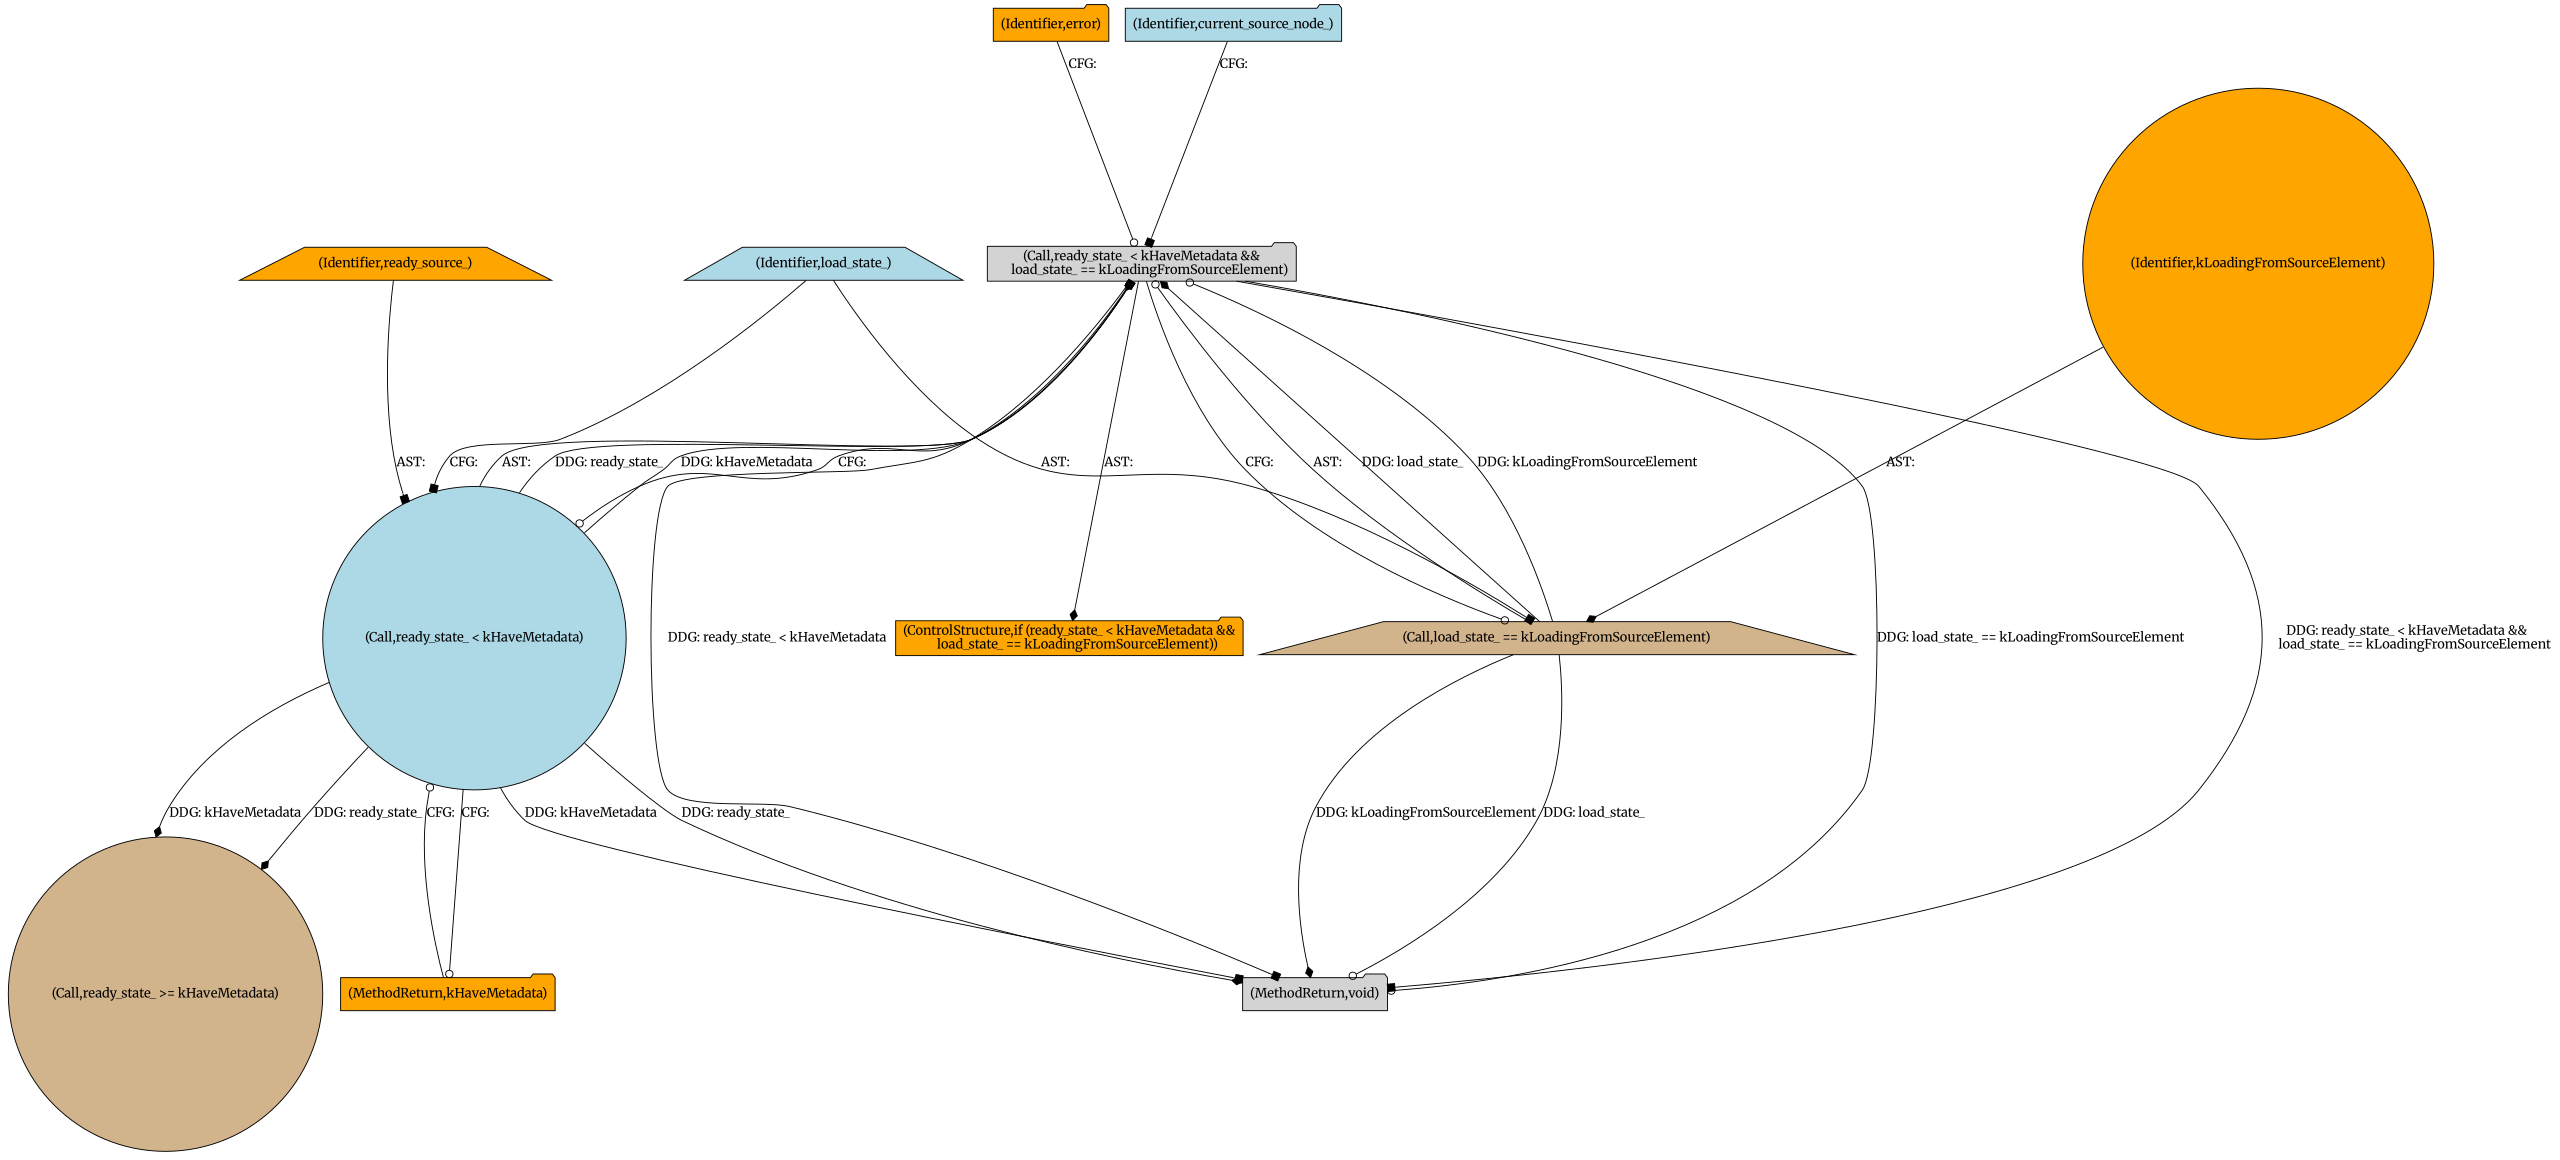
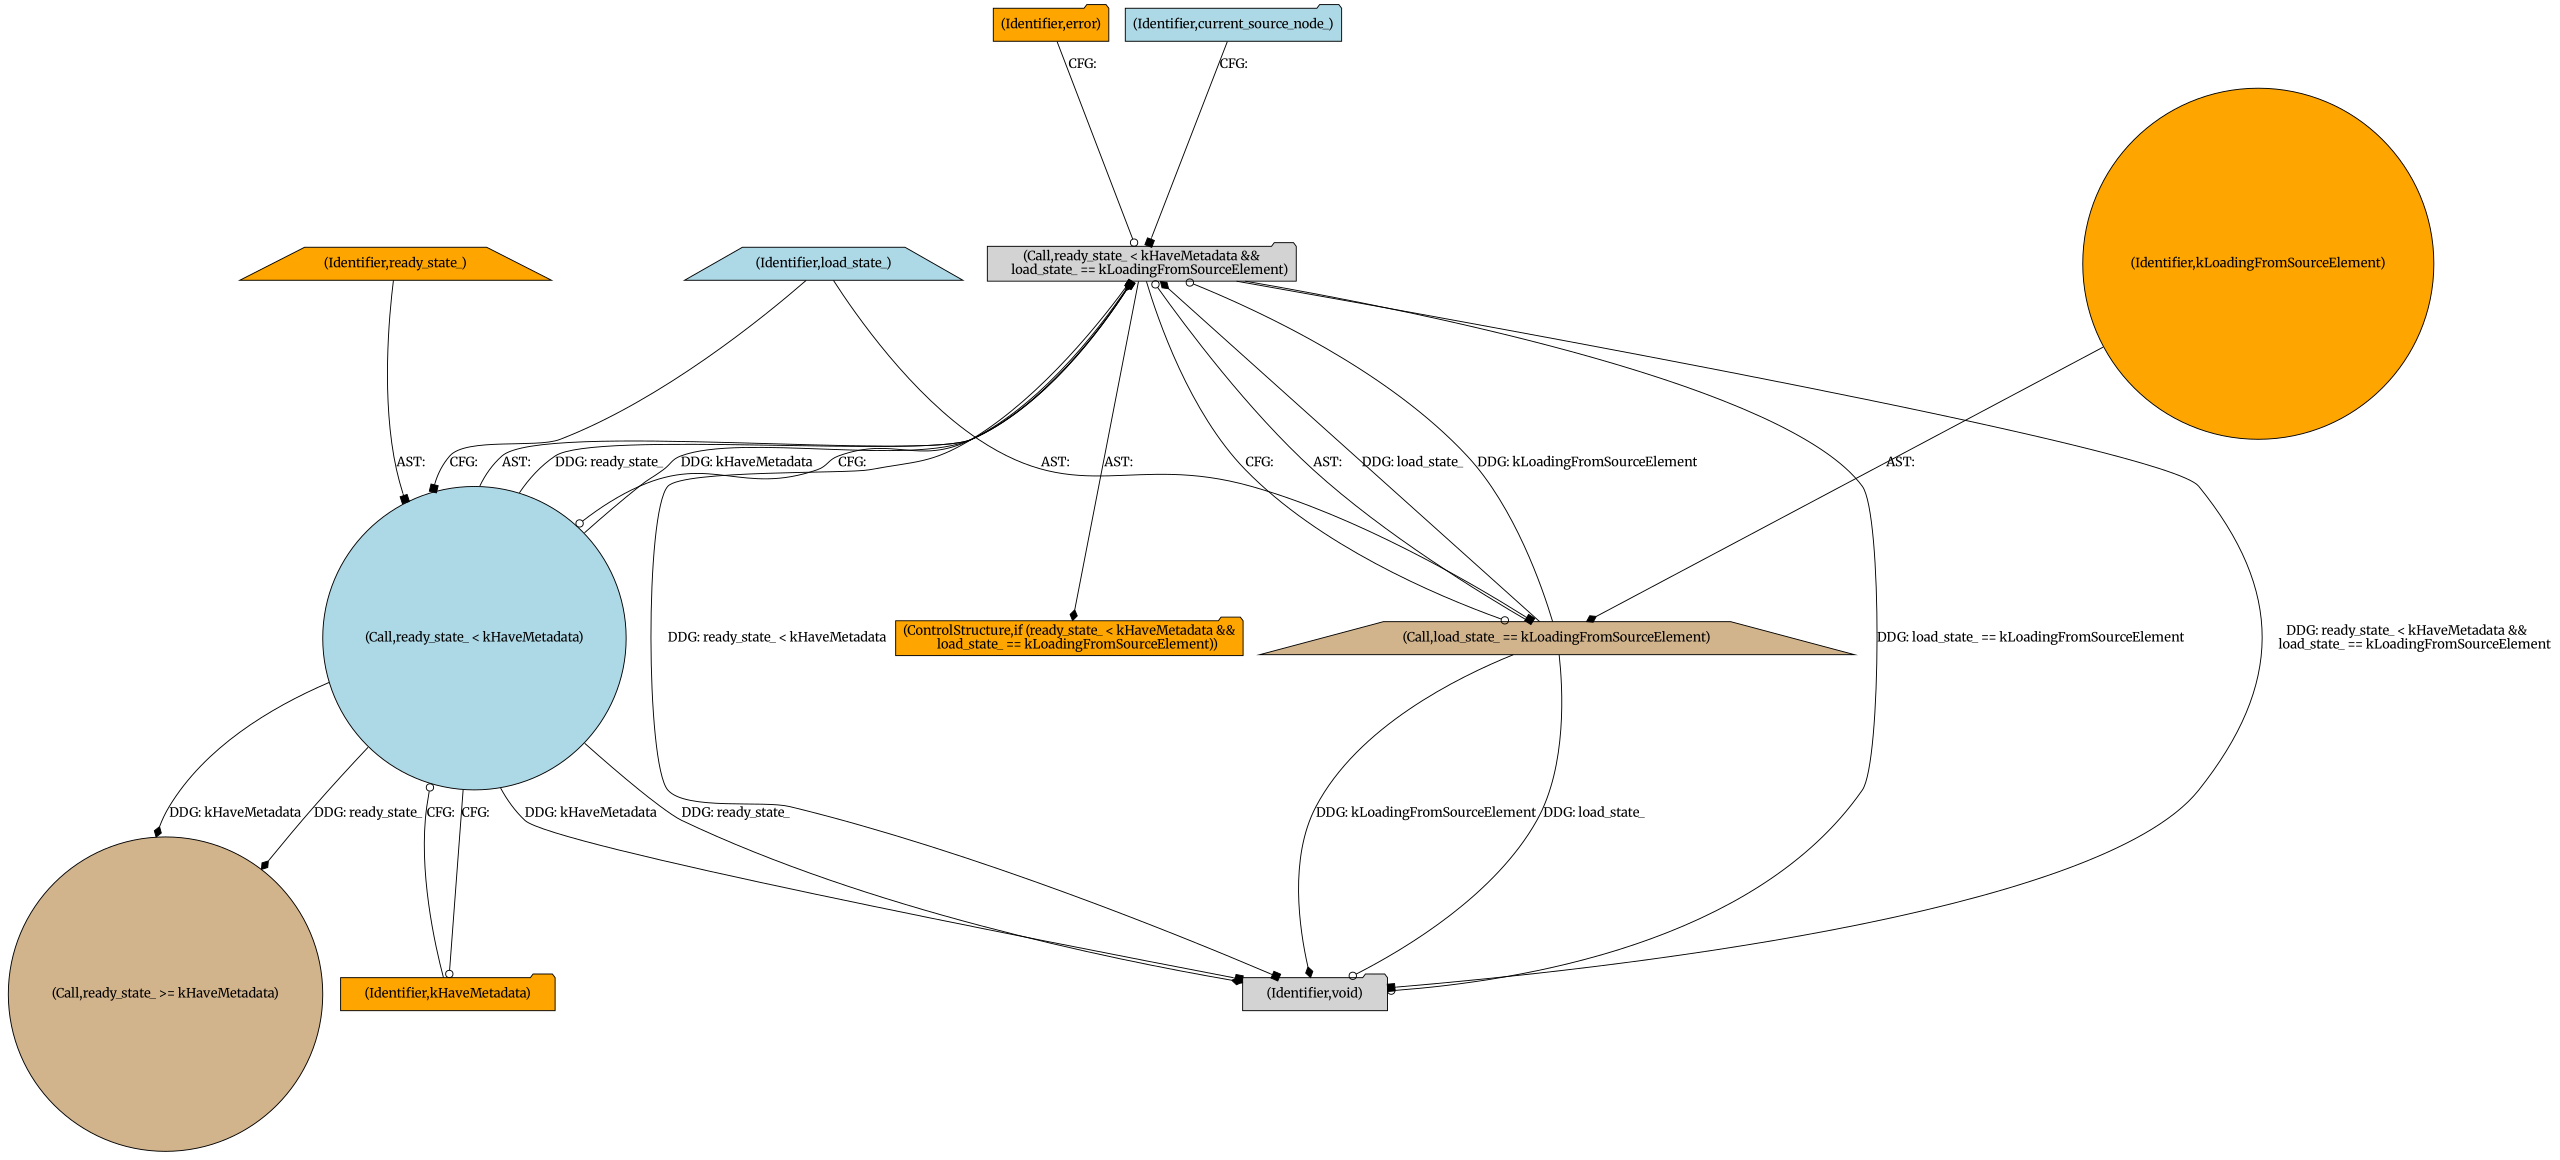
node "(Identifier,ready_source_)": label "(Identifier,ready_source_)" -> "(Identifier,ready_state_)"
node "(MethodReturn,kHaveMetadata)": label "(MethodReturn,kHaveMetadata)" -> "(Identifier,kHaveMetadata)"
node "(MethodReturn,void)": label "(MethodReturn,void)" -> "(Identifier,void)"
